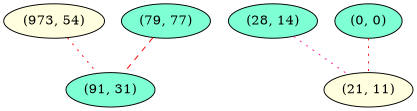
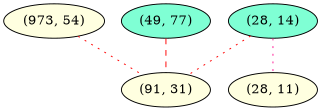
node "(79, 77)": label "(79, 77)" -> "(49, 77)"
node "(0, 0)": removed
edge "(28, 14)" -- "(91, 31)": added
node "(91, 31)": fillcolor aquamarine -> lightyellow
node "(21, 11)": label "(21, 11)" -> "(28, 11)"
